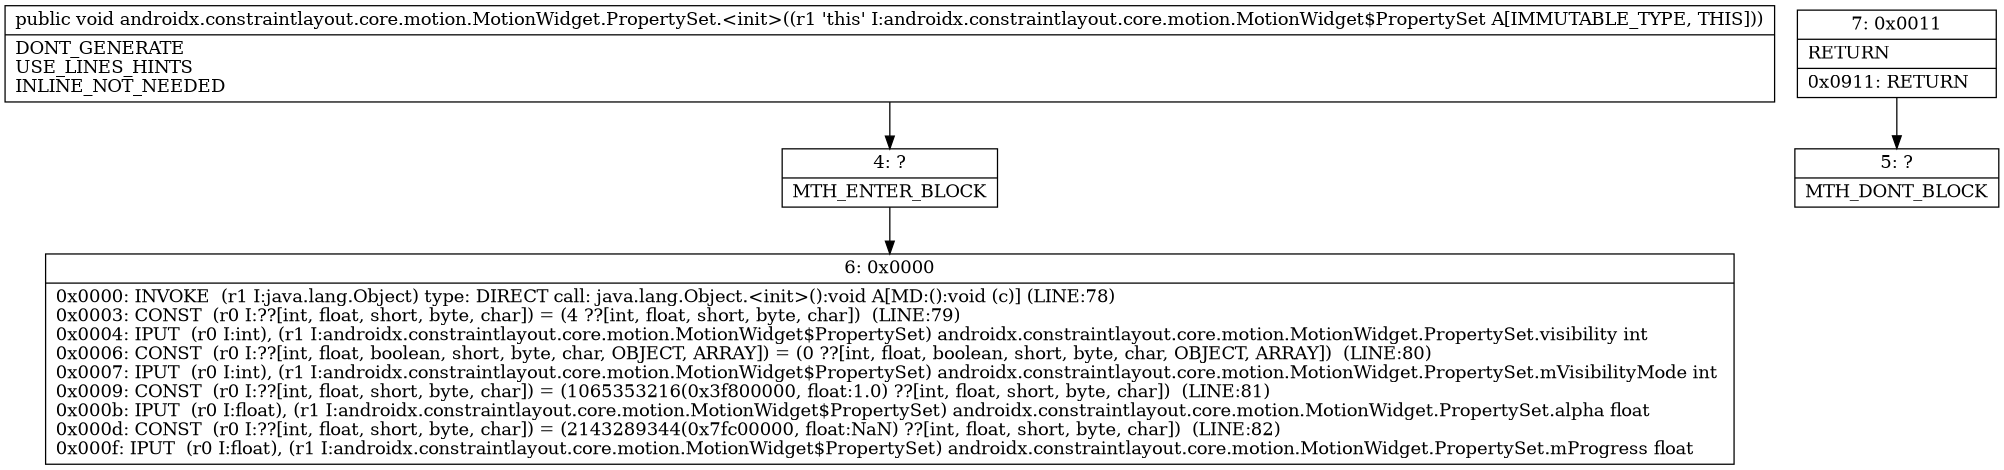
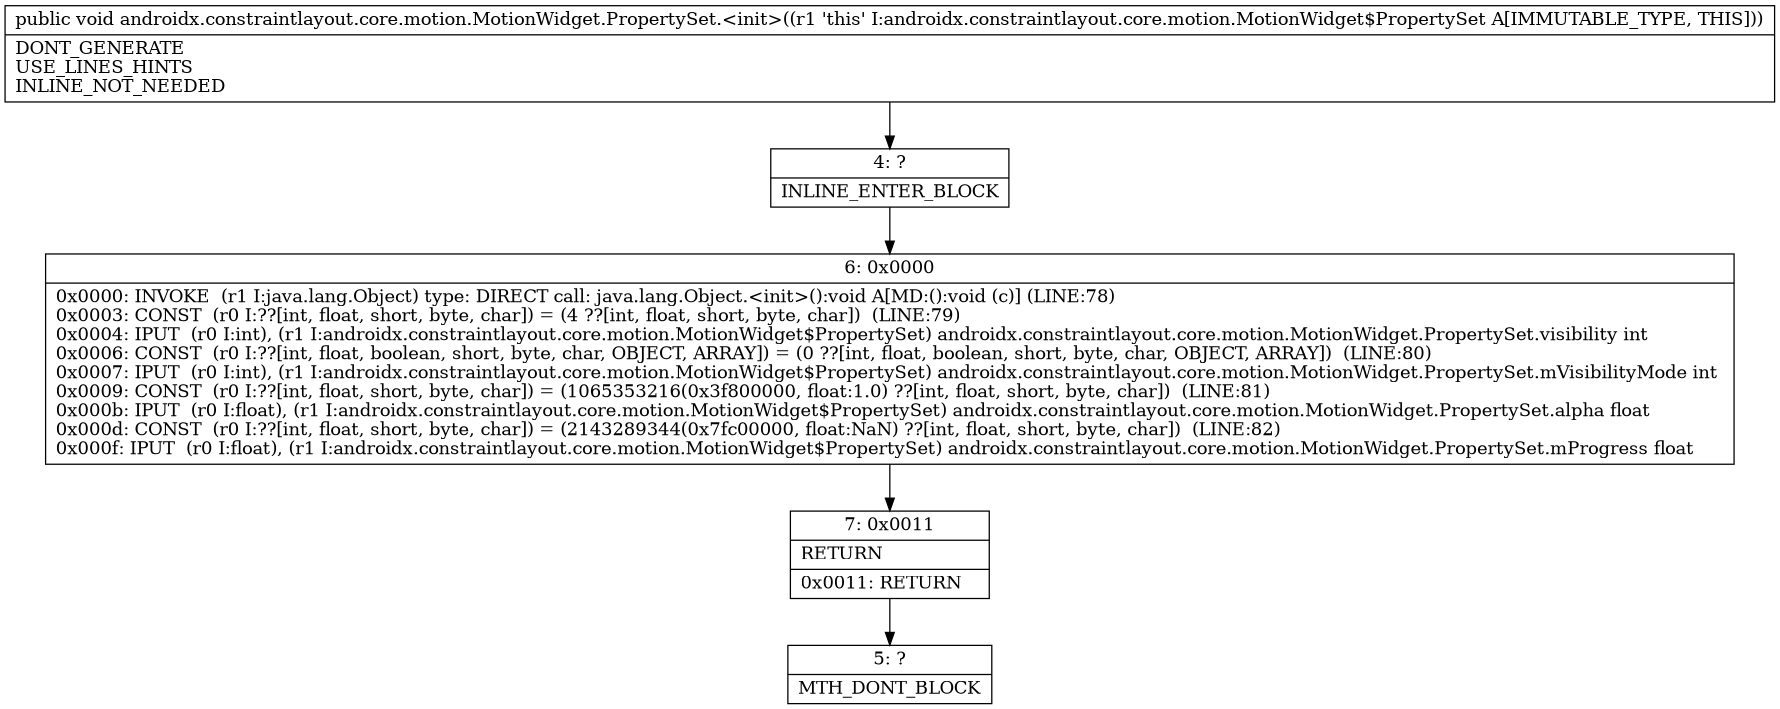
node "7: 0x0011": text "0x0911: RETURN" -> "0x0011: RETURN"
node "4: ?": text "MTH_ENTER_BLOCK" -> "INLINE_ENTER_BLOCK"
edge "6: 0x0000" -> "7: 0x0011": added
